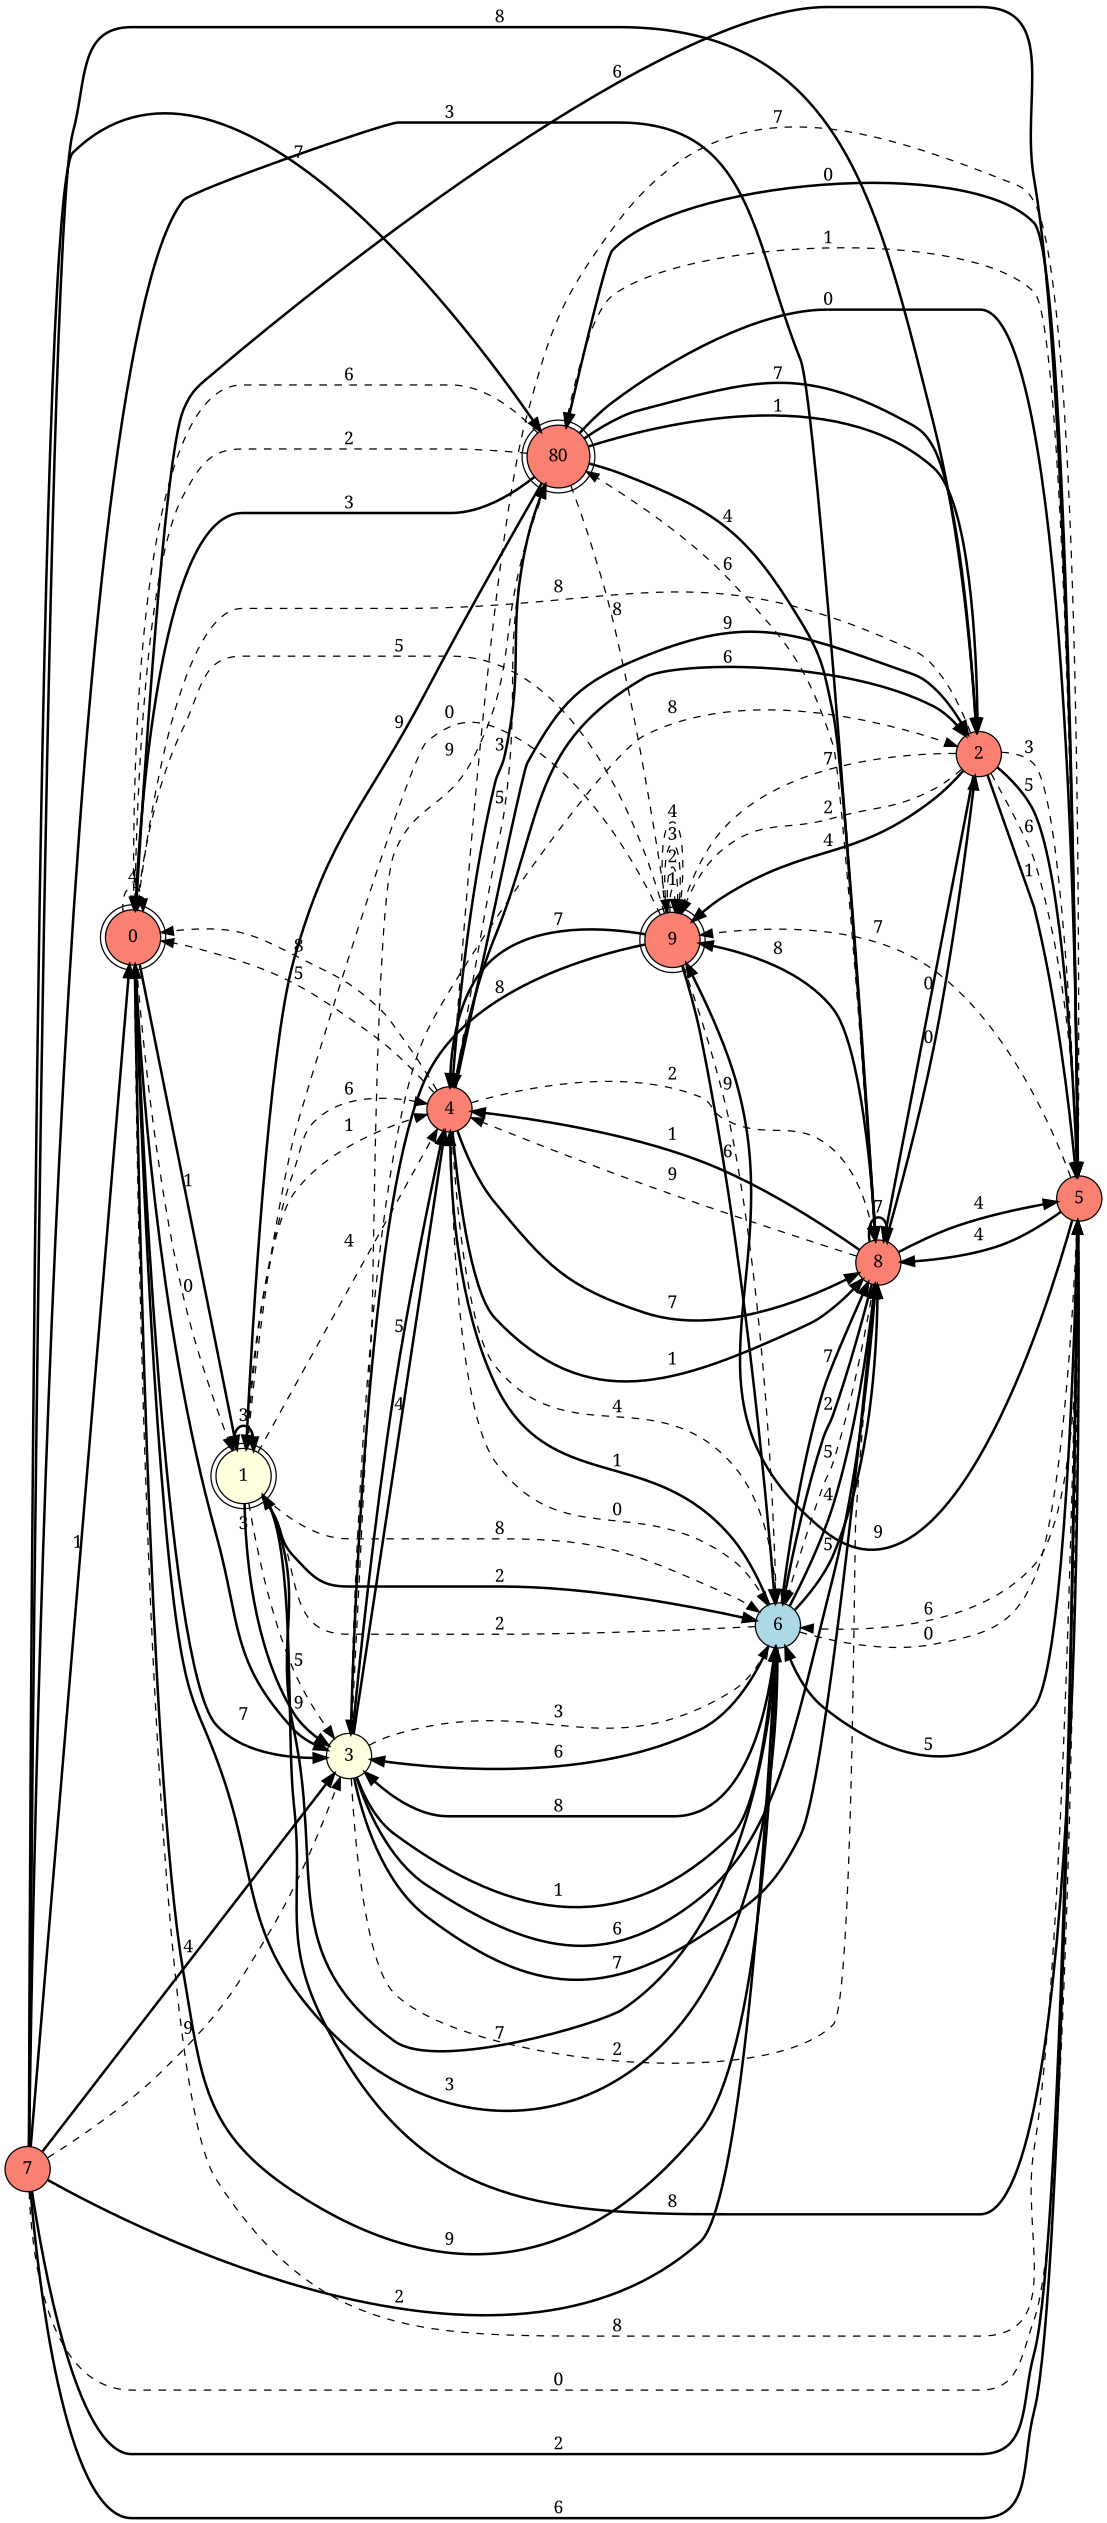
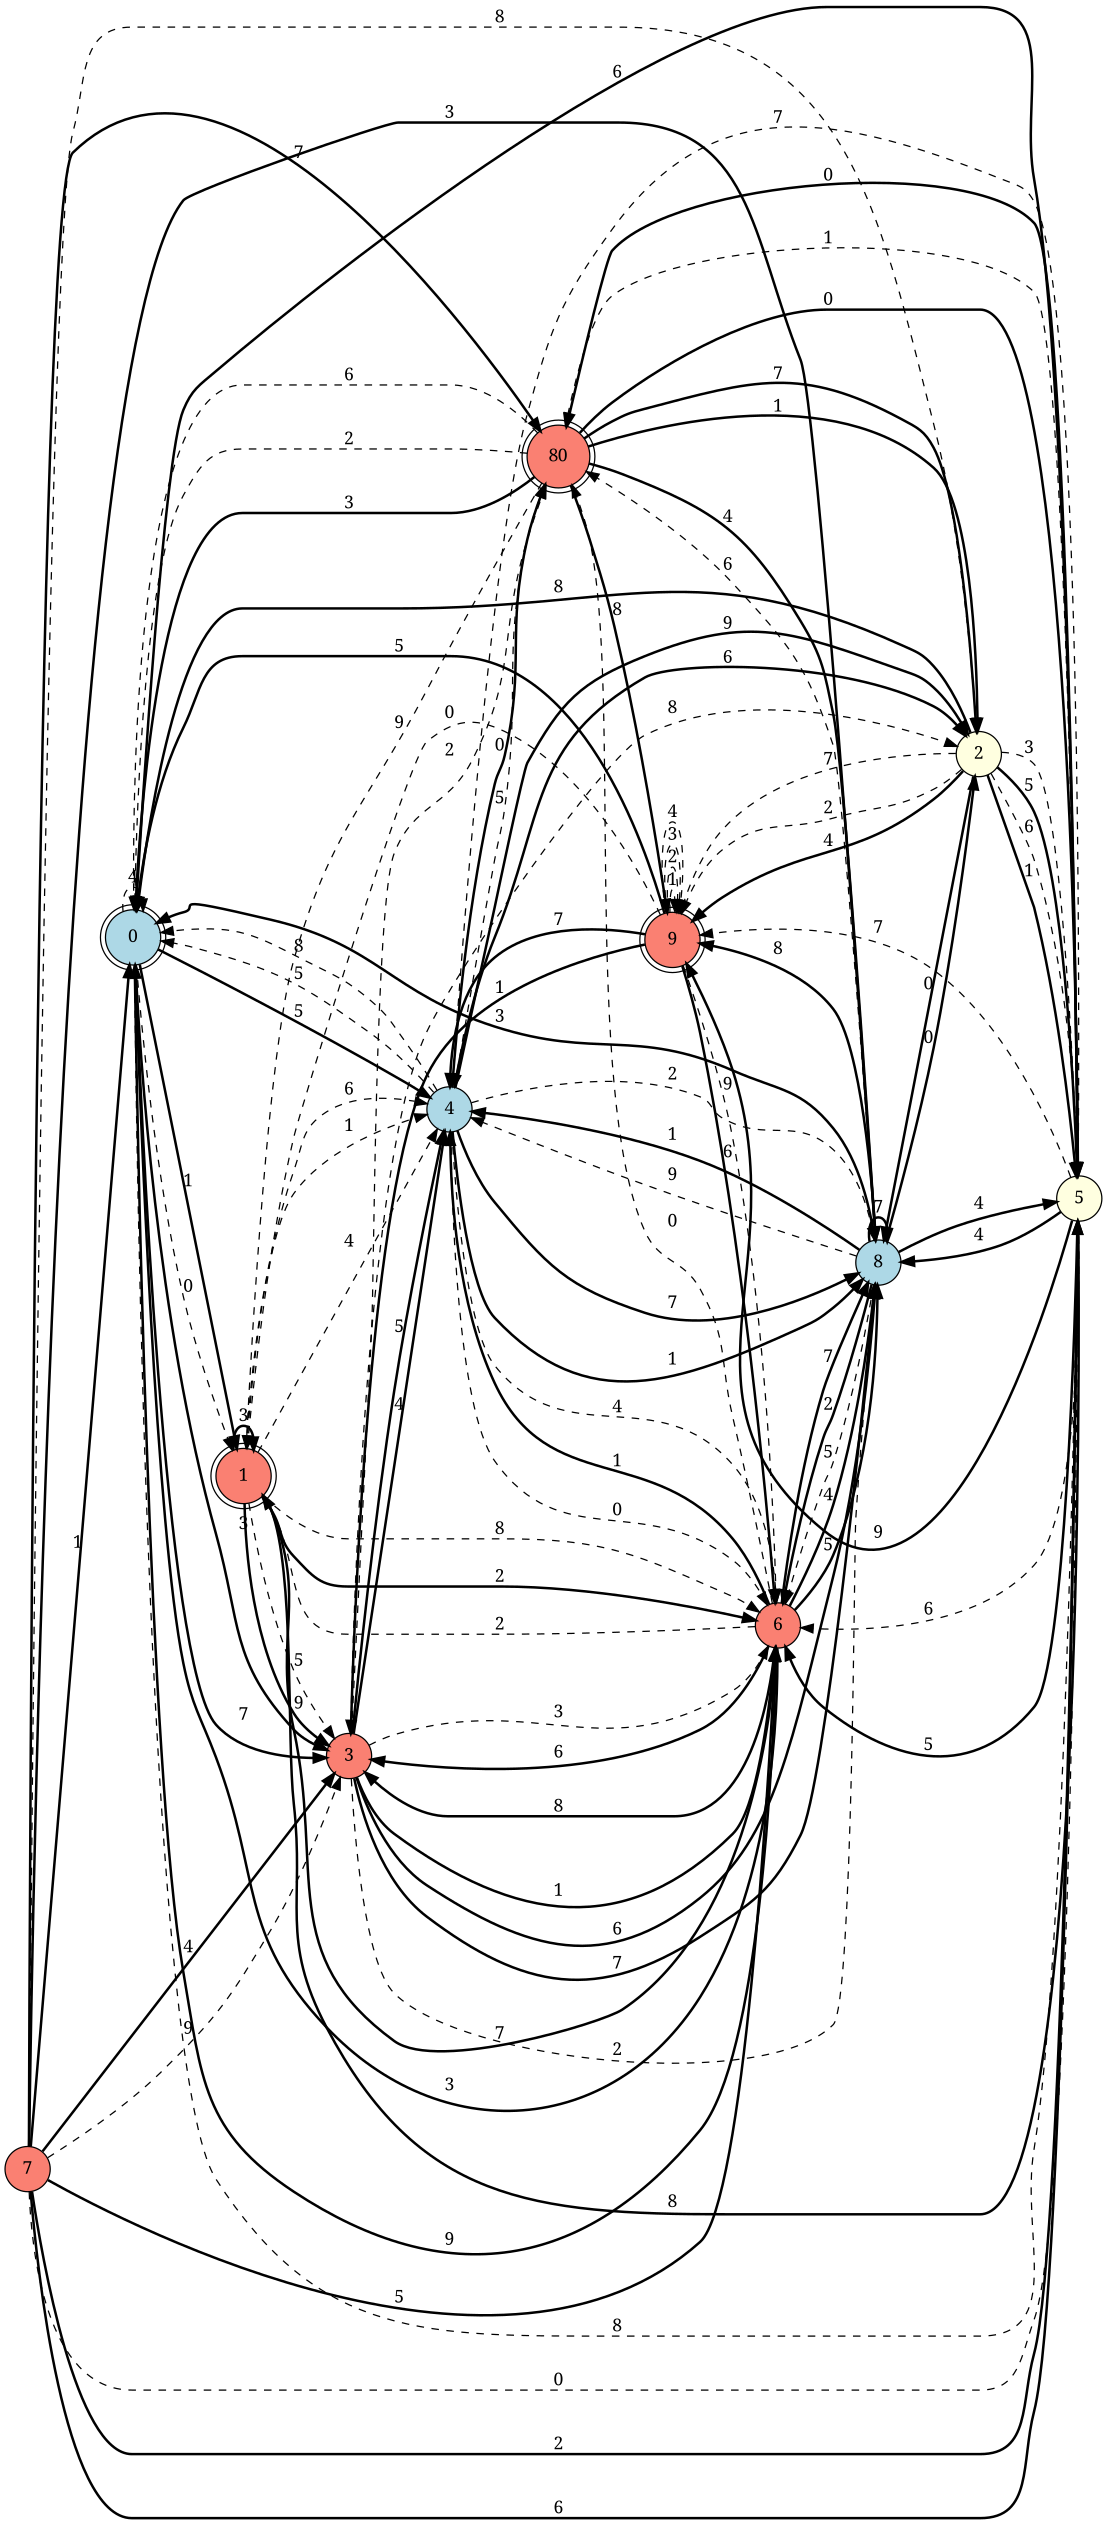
edge "7" -> "2": style bold -> dashed
edge "2" -> "0": style dashed -> bold
edge "9" -> "0": style dashed -> bold
edge "80" -> "9": style dashed -> bold
edge "4" -> "80": label "3" -> "0"
edge "3" -> "80": label "9" -> "2"
node "2": fillcolor salmon -> lightyellow
edge "80" -> "1": style bold -> dashed
node "0": fillcolor salmon -> lightblue
edge "9" -> "3": label "8" -> "1"
edge "0" -> "4": added, label "5"
edge "8" -> "0": added, label "3"
node "4": fillcolor salmon -> lightblue
node "5": fillcolor salmon -> lightyellow
node "8": fillcolor salmon -> lightblue
node "1": fillcolor lightyellow -> salmon
edge "6" -> "5": now "6" -> "80"
node "6": fillcolor lightblue -> salmon
node "3": fillcolor lightyellow -> salmon
edge "7" -> "6": label "2" -> "5"
